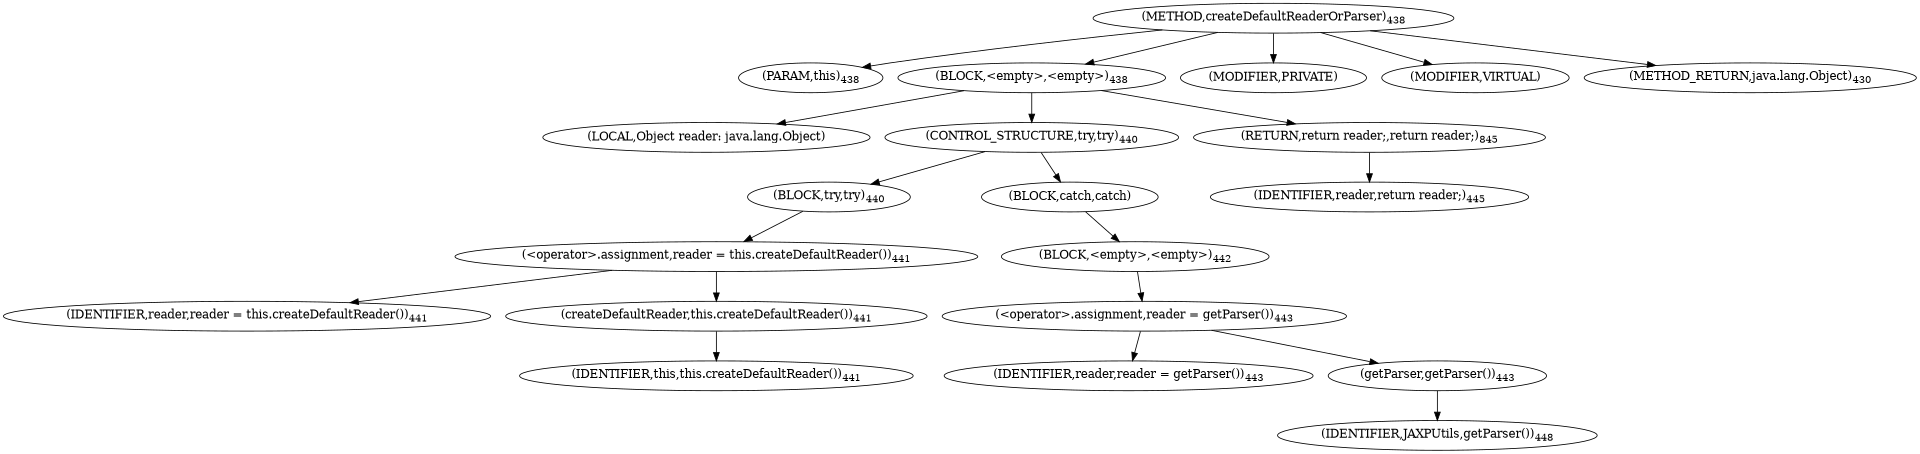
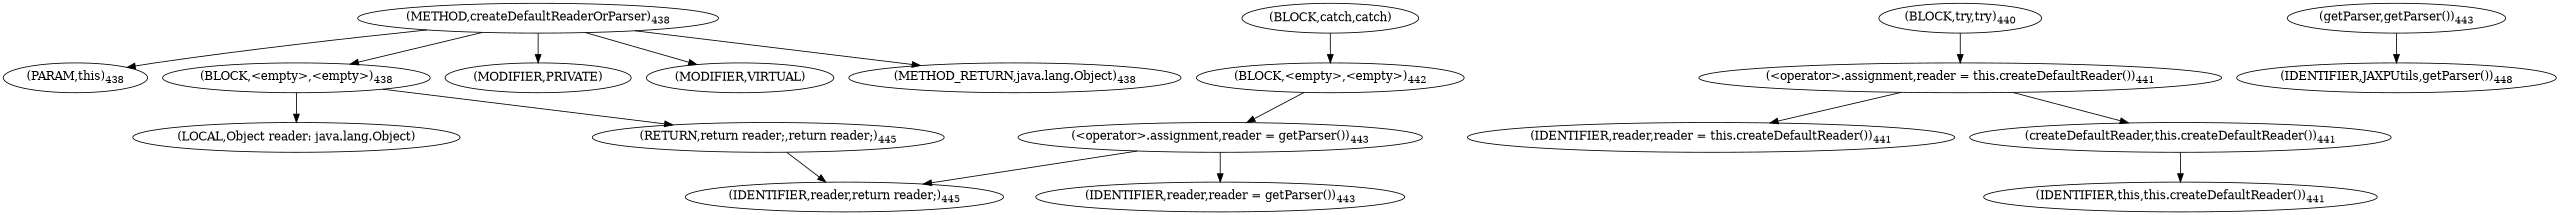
node "(METHOD_RETURN,java.lang.Object)": text "430" -> "438"
node "(RETURN,return reader;,return reader;)": text "845" -> "445"
node "(CONTROL_STRUCTURE,try,try)": removed
edge "(<operator>.assignment,reader = getParser())" -> "(getParser,getParser())": now "(<operator>.assignment,reader = getParser())" -> "(IDENTIFIER,reader,return reader;)"
